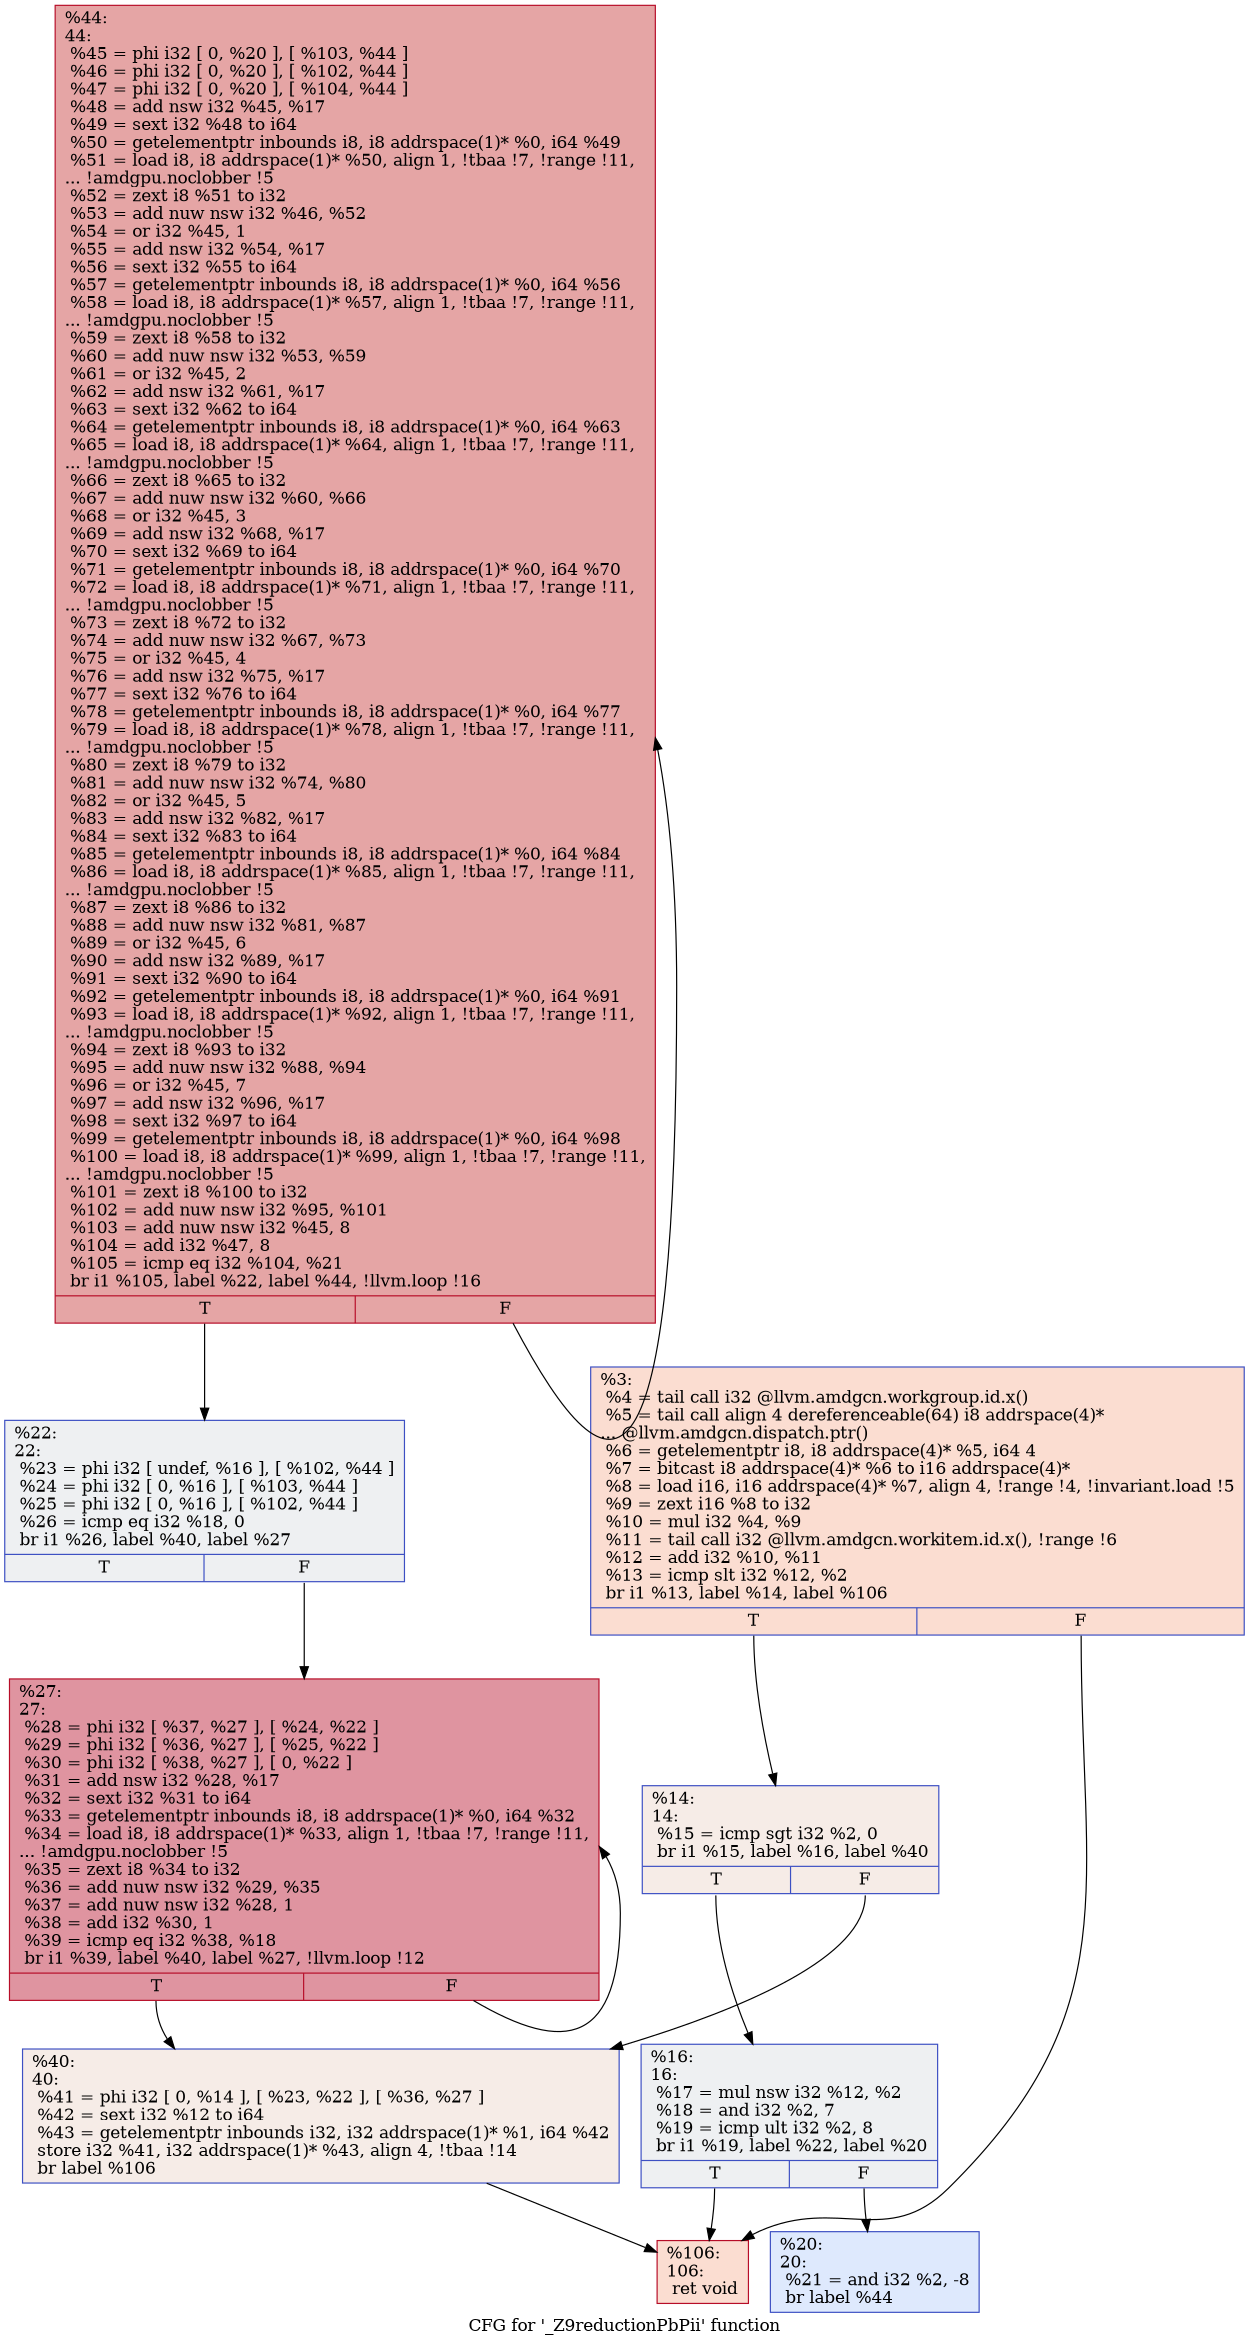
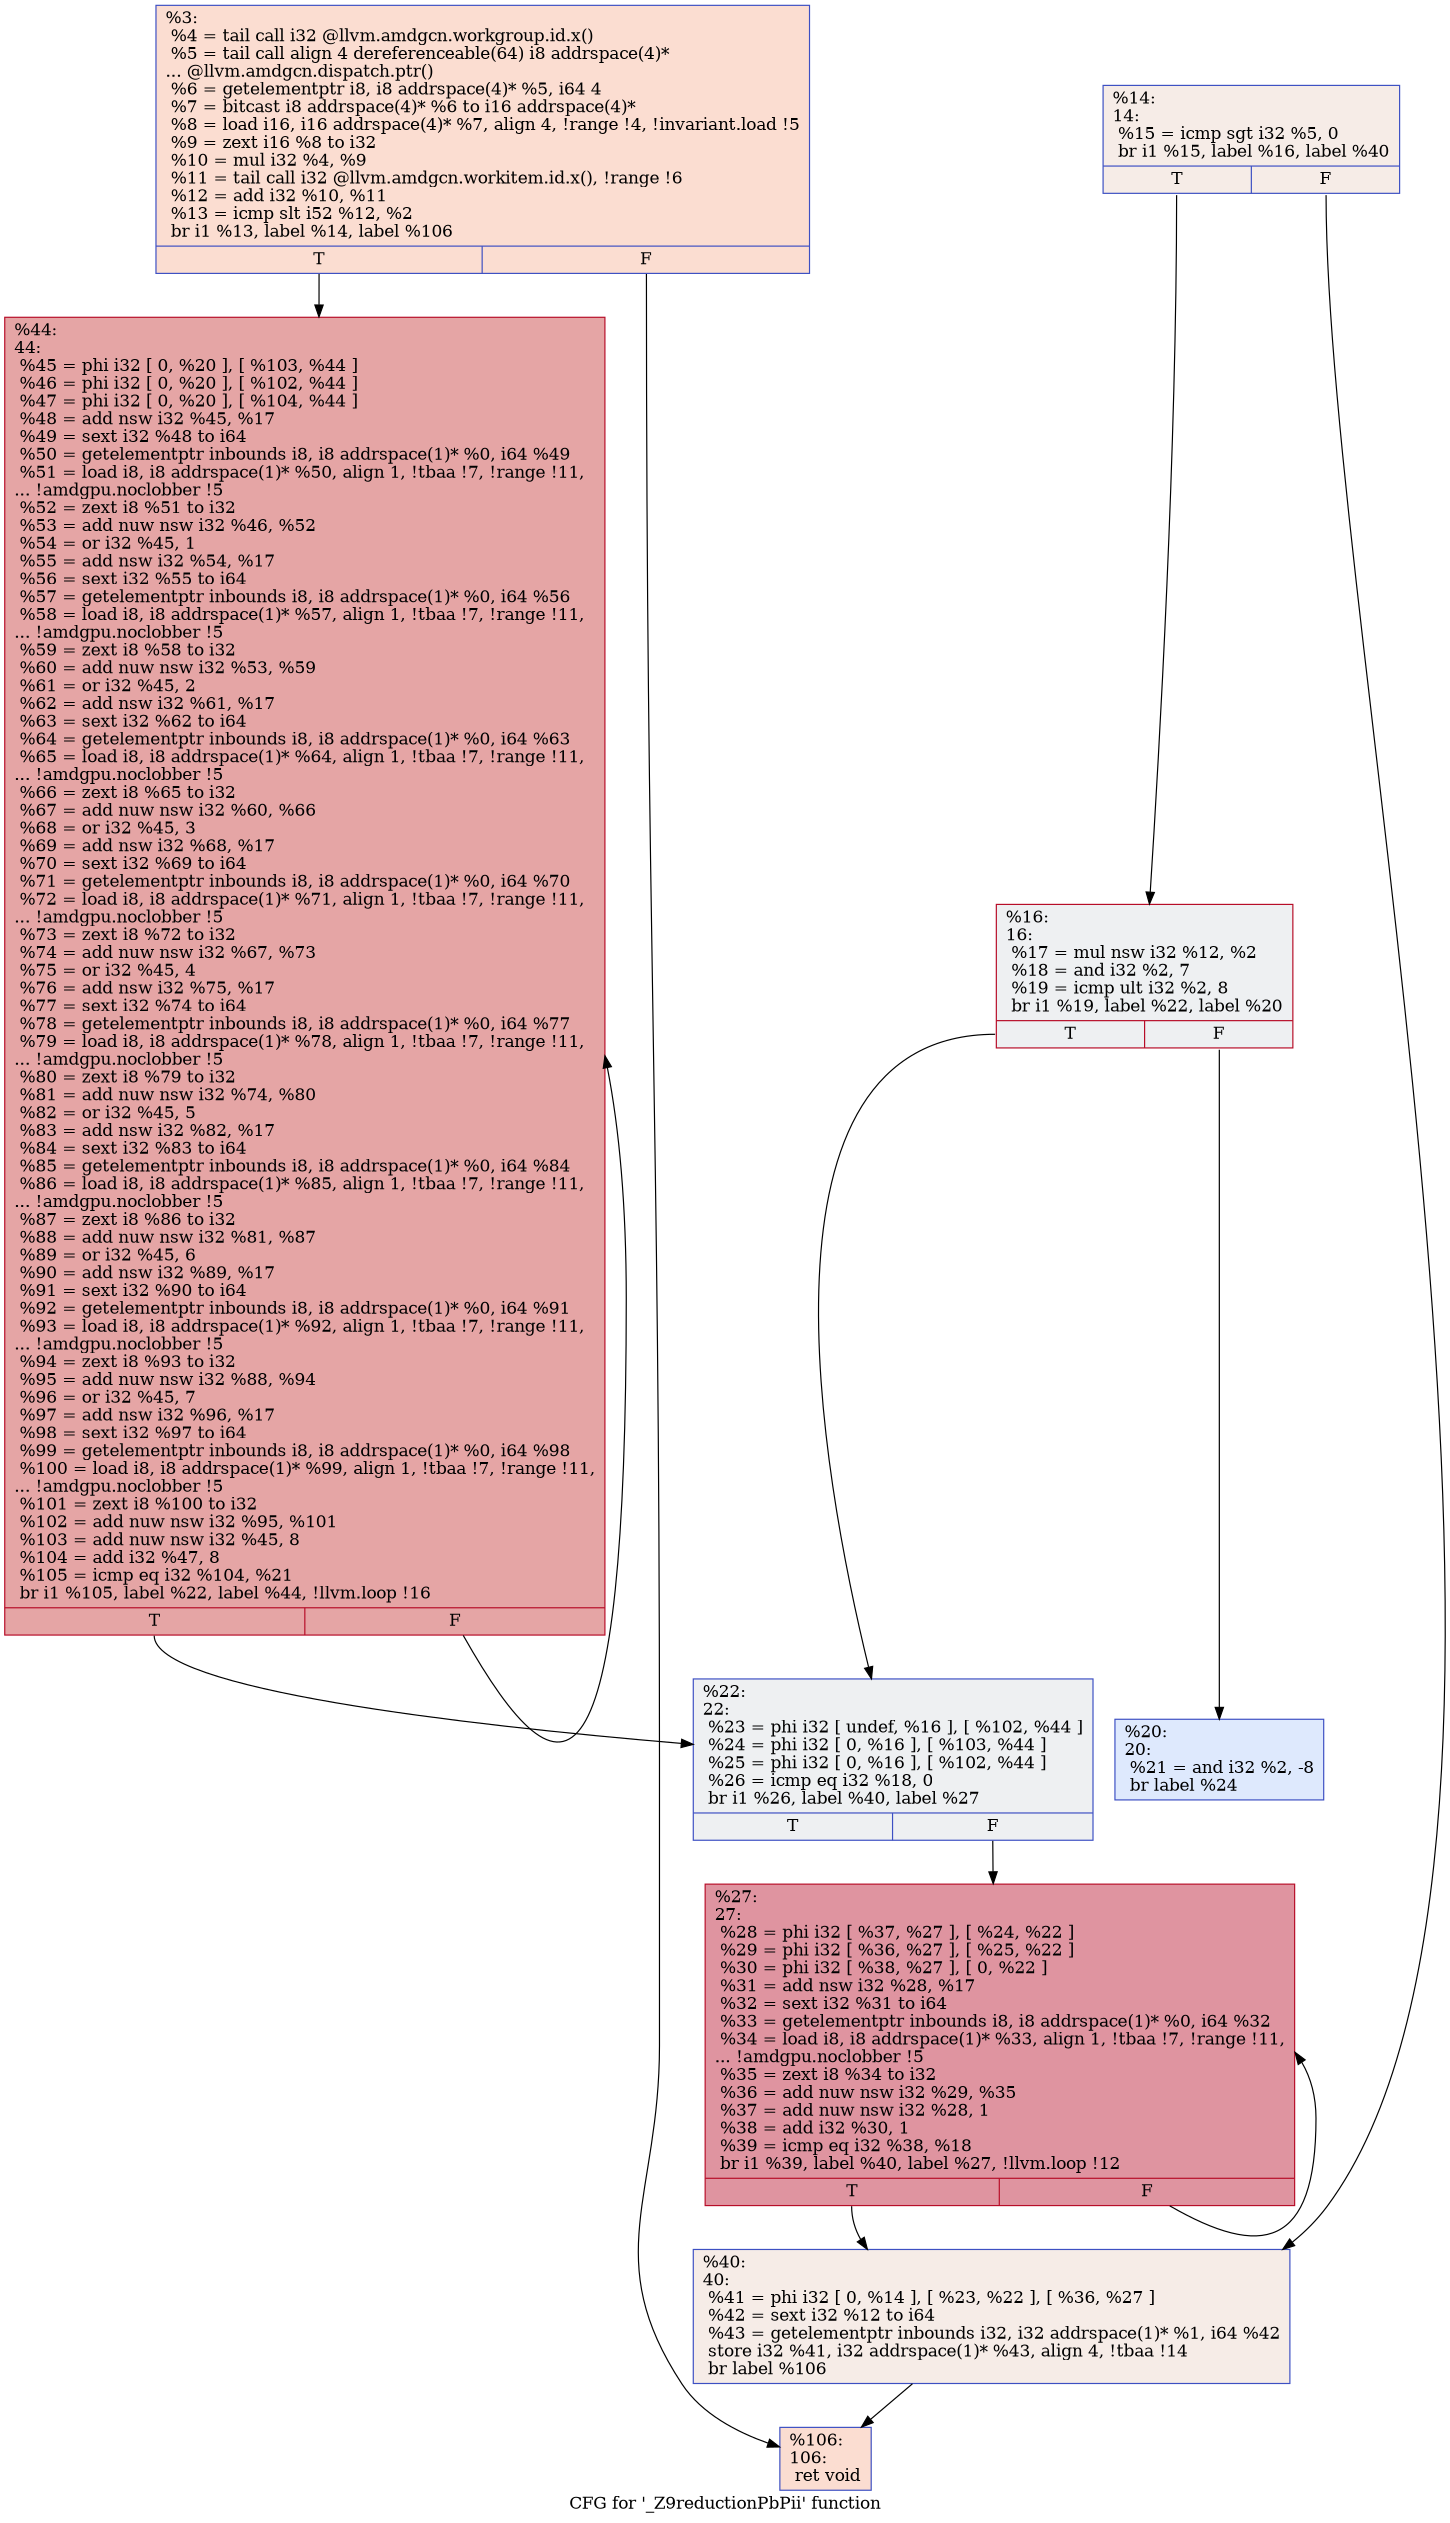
node "%44:": text "%77 = sext i32 %76 to i64" -> "%77 = sext i32 %74 to i64"
node "%3:": text "%13 = icmp slt i32 %12, %2" -> "%13 = icmp slt i52 %12, %2"
edge "%3:" -> "%14:": now "%3:" -> "%44:"
node "%14:": text "%15 = icmp sgt i32 %2, 0" -> "%15 = icmp sgt i32 %5, 0"
node "%16:": color #3d50c3ff -> #b70d28ff
edge "%16:" -> "%106:": now "%16:" -> "%22:"
node "%106:": color #b70d28ff -> #3d50c3ff
node "%20:": text "br label %44" -> "br label %24"
